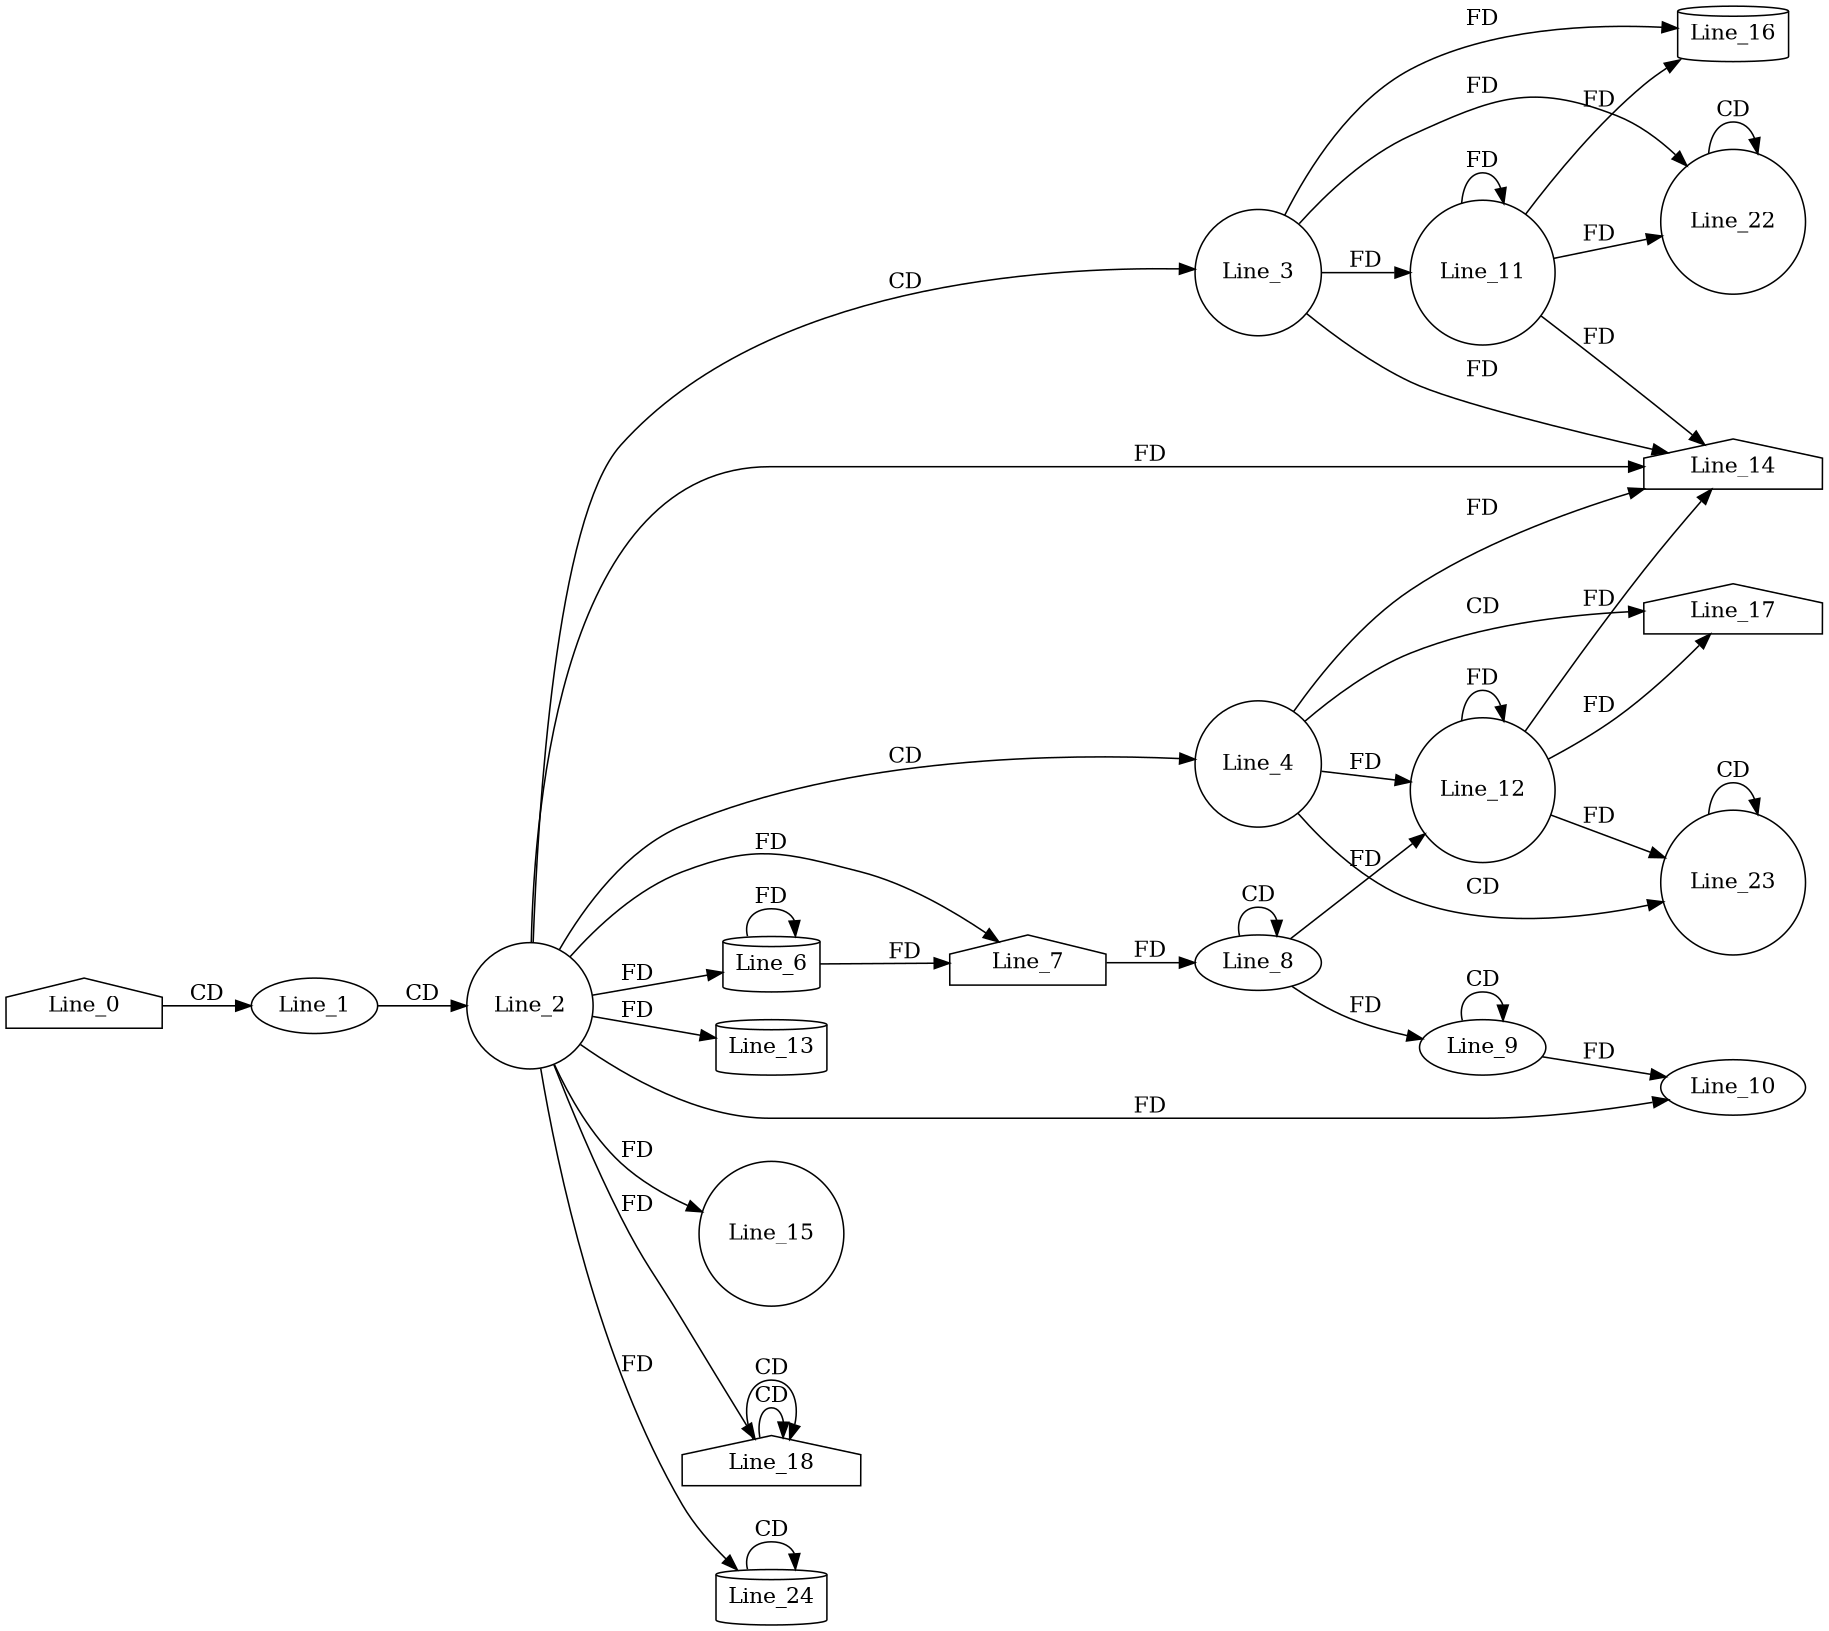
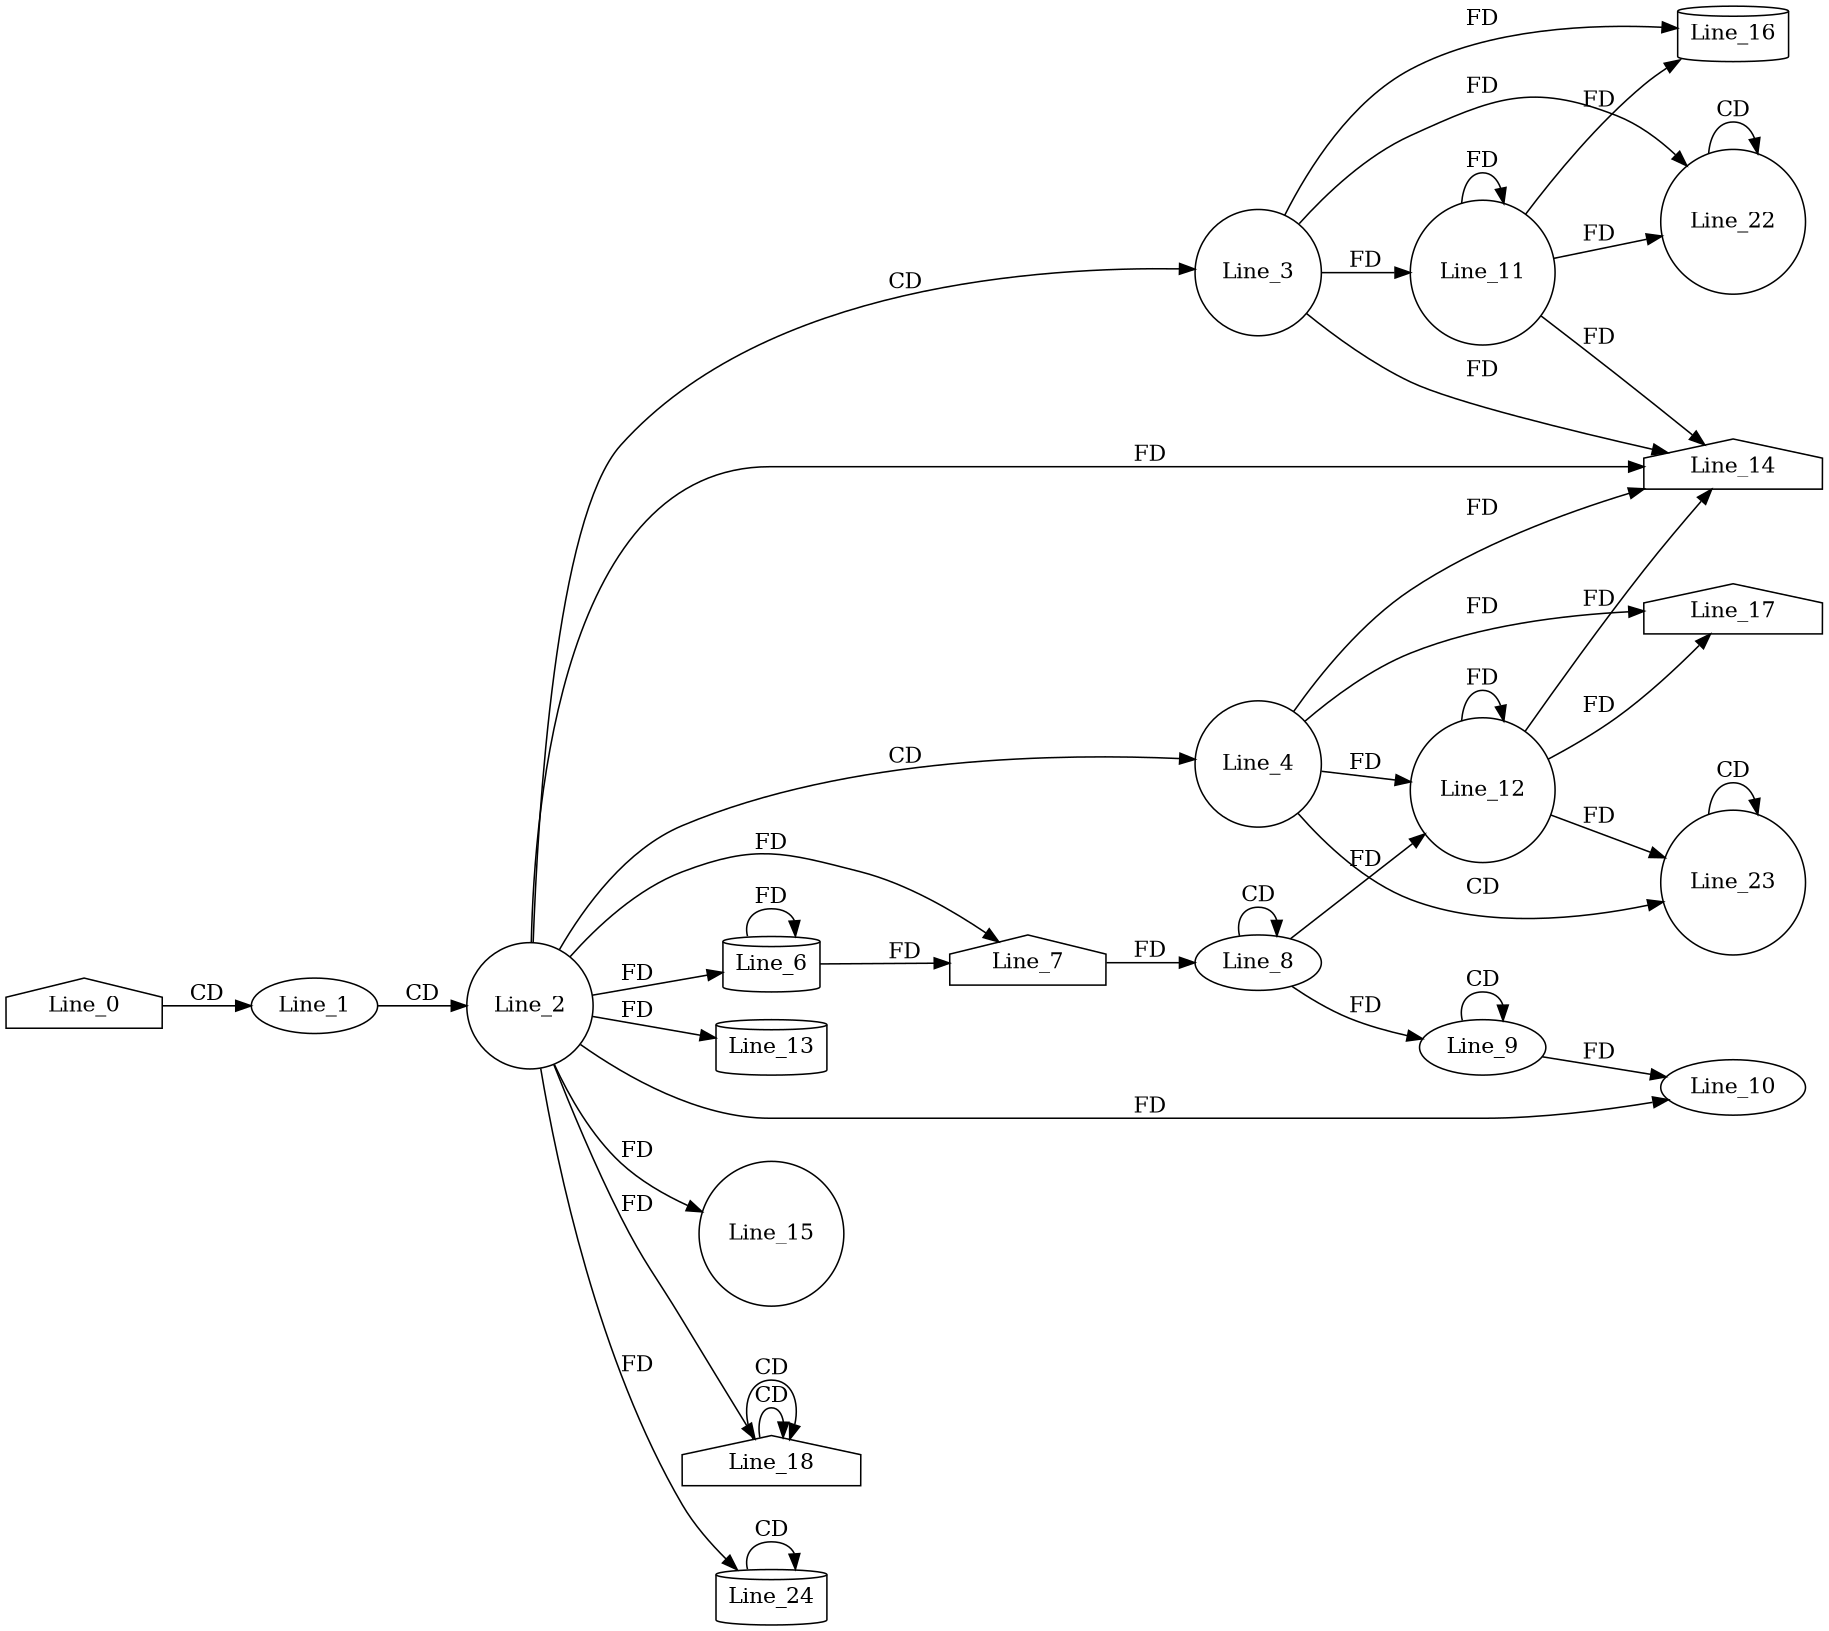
edge "Line_4" -> "Line_17": label "CD" -> "FD"
